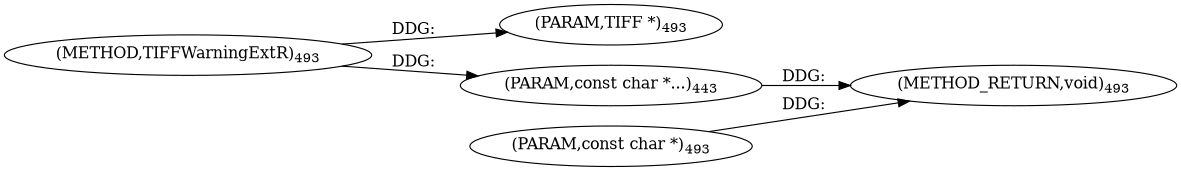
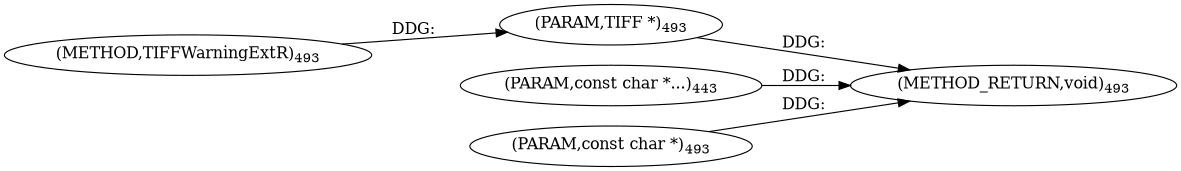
edge "(PARAM,TIFF *)" -> "(METHOD_RETURN,void)": added, label "DDG:"
edge "(METHOD,TIFFWarningExtR)" -> "(PARAM,const char *...)": removed, label "DDG:"
